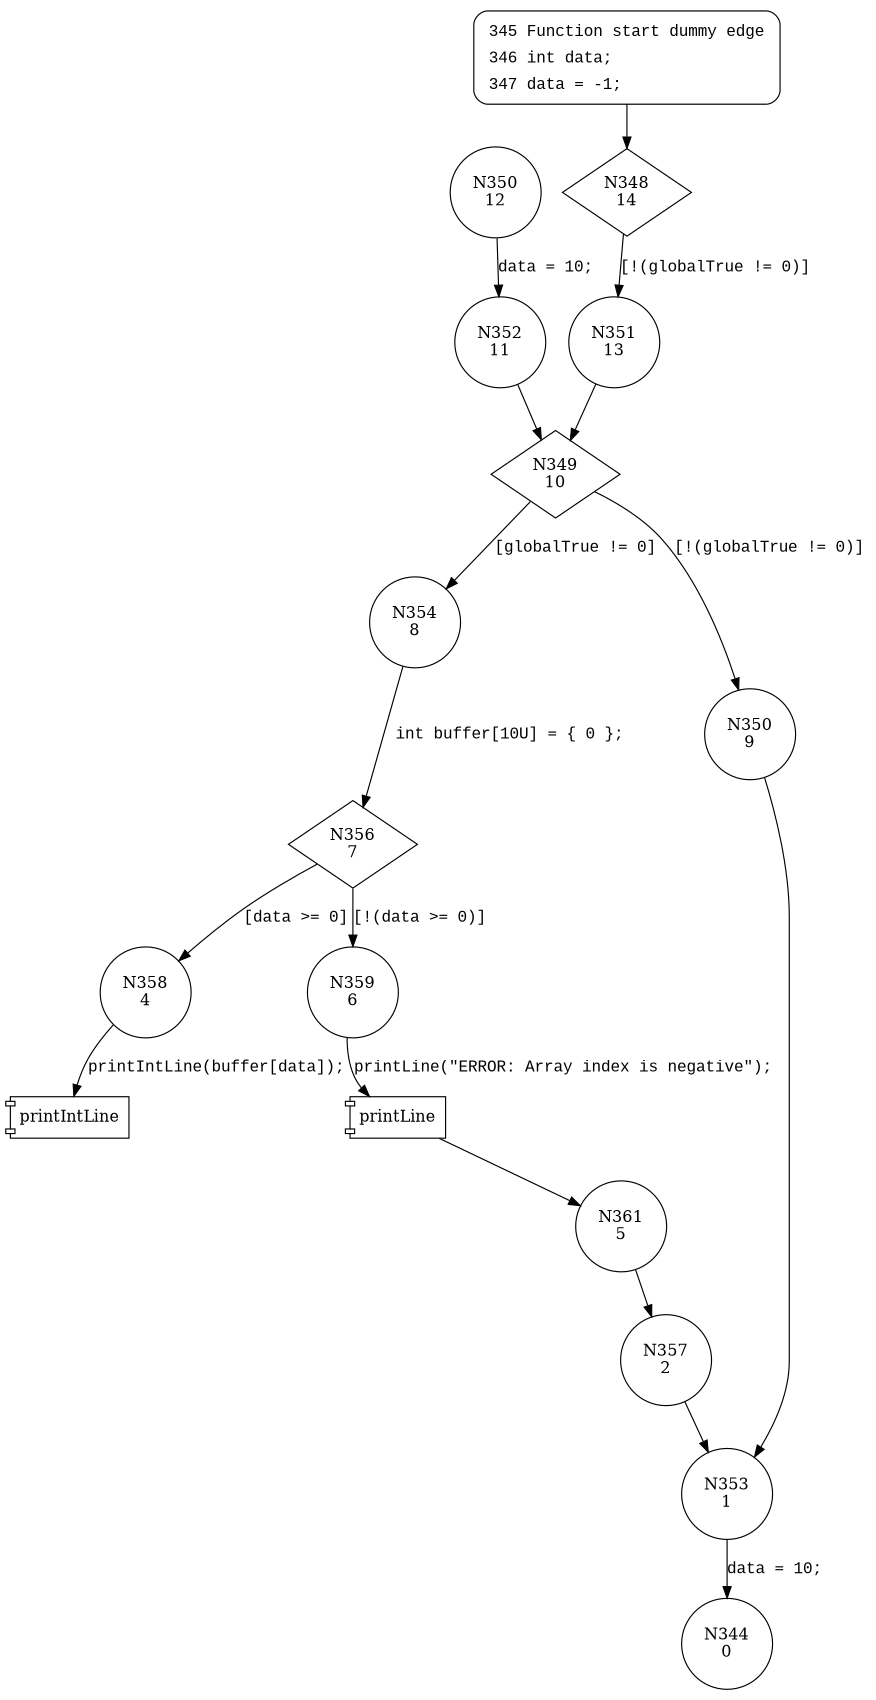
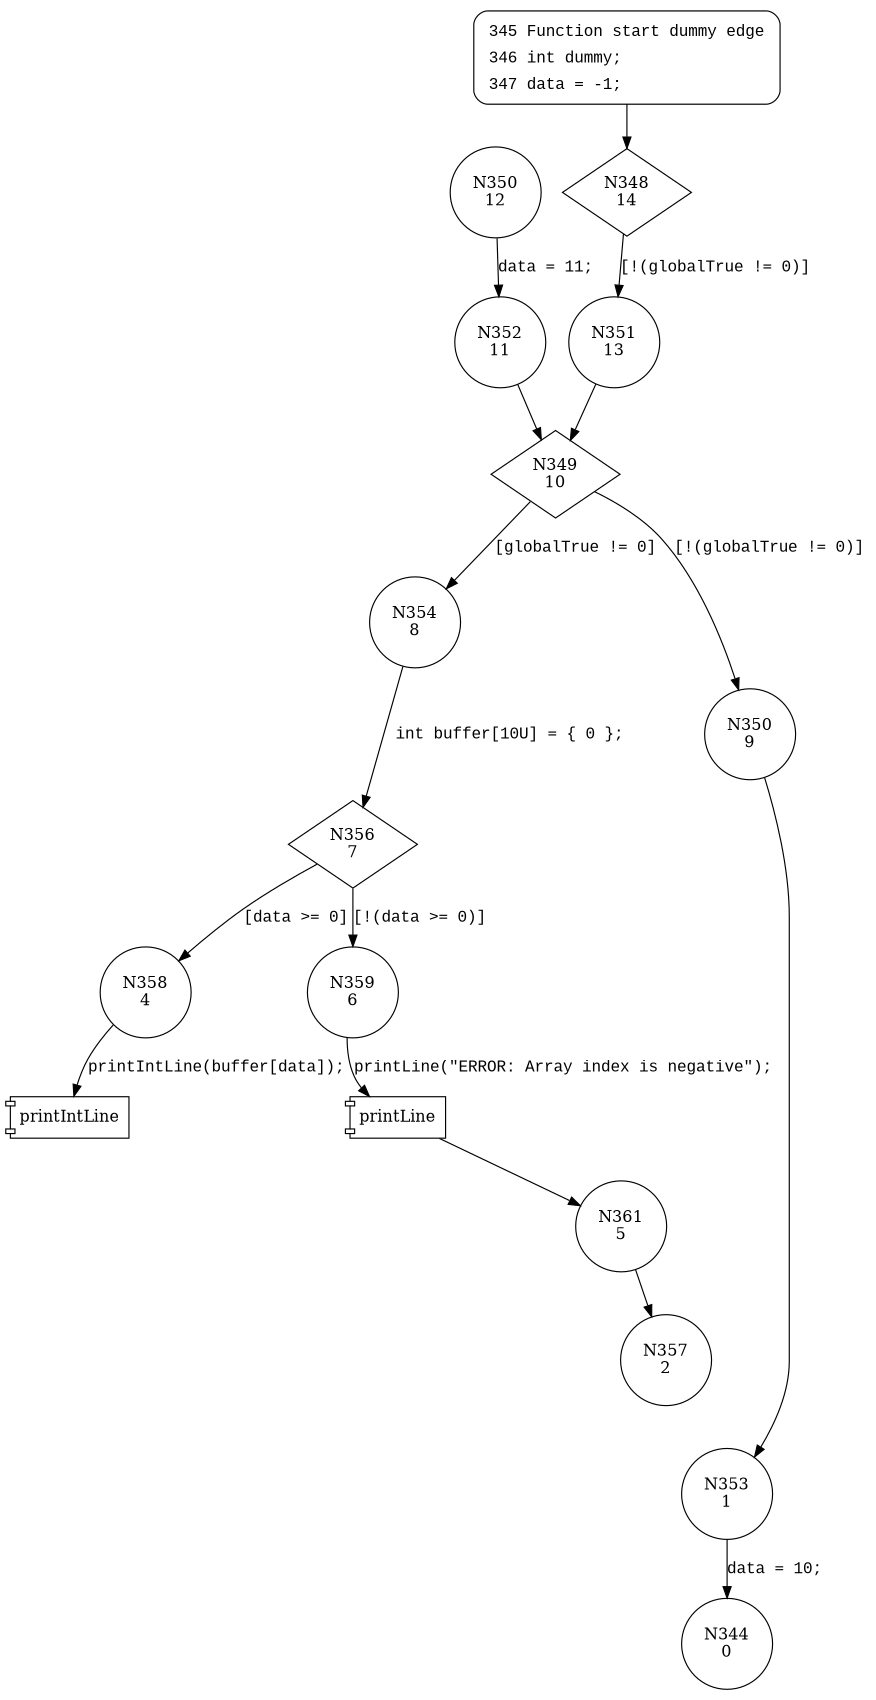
node "345": text "int data;" -> "int dummy;"
edge "N350 12" -> "N352 11": label "data = 10;" -> "data = 11;"
edge "N357 2" -> "N353 1": removed
